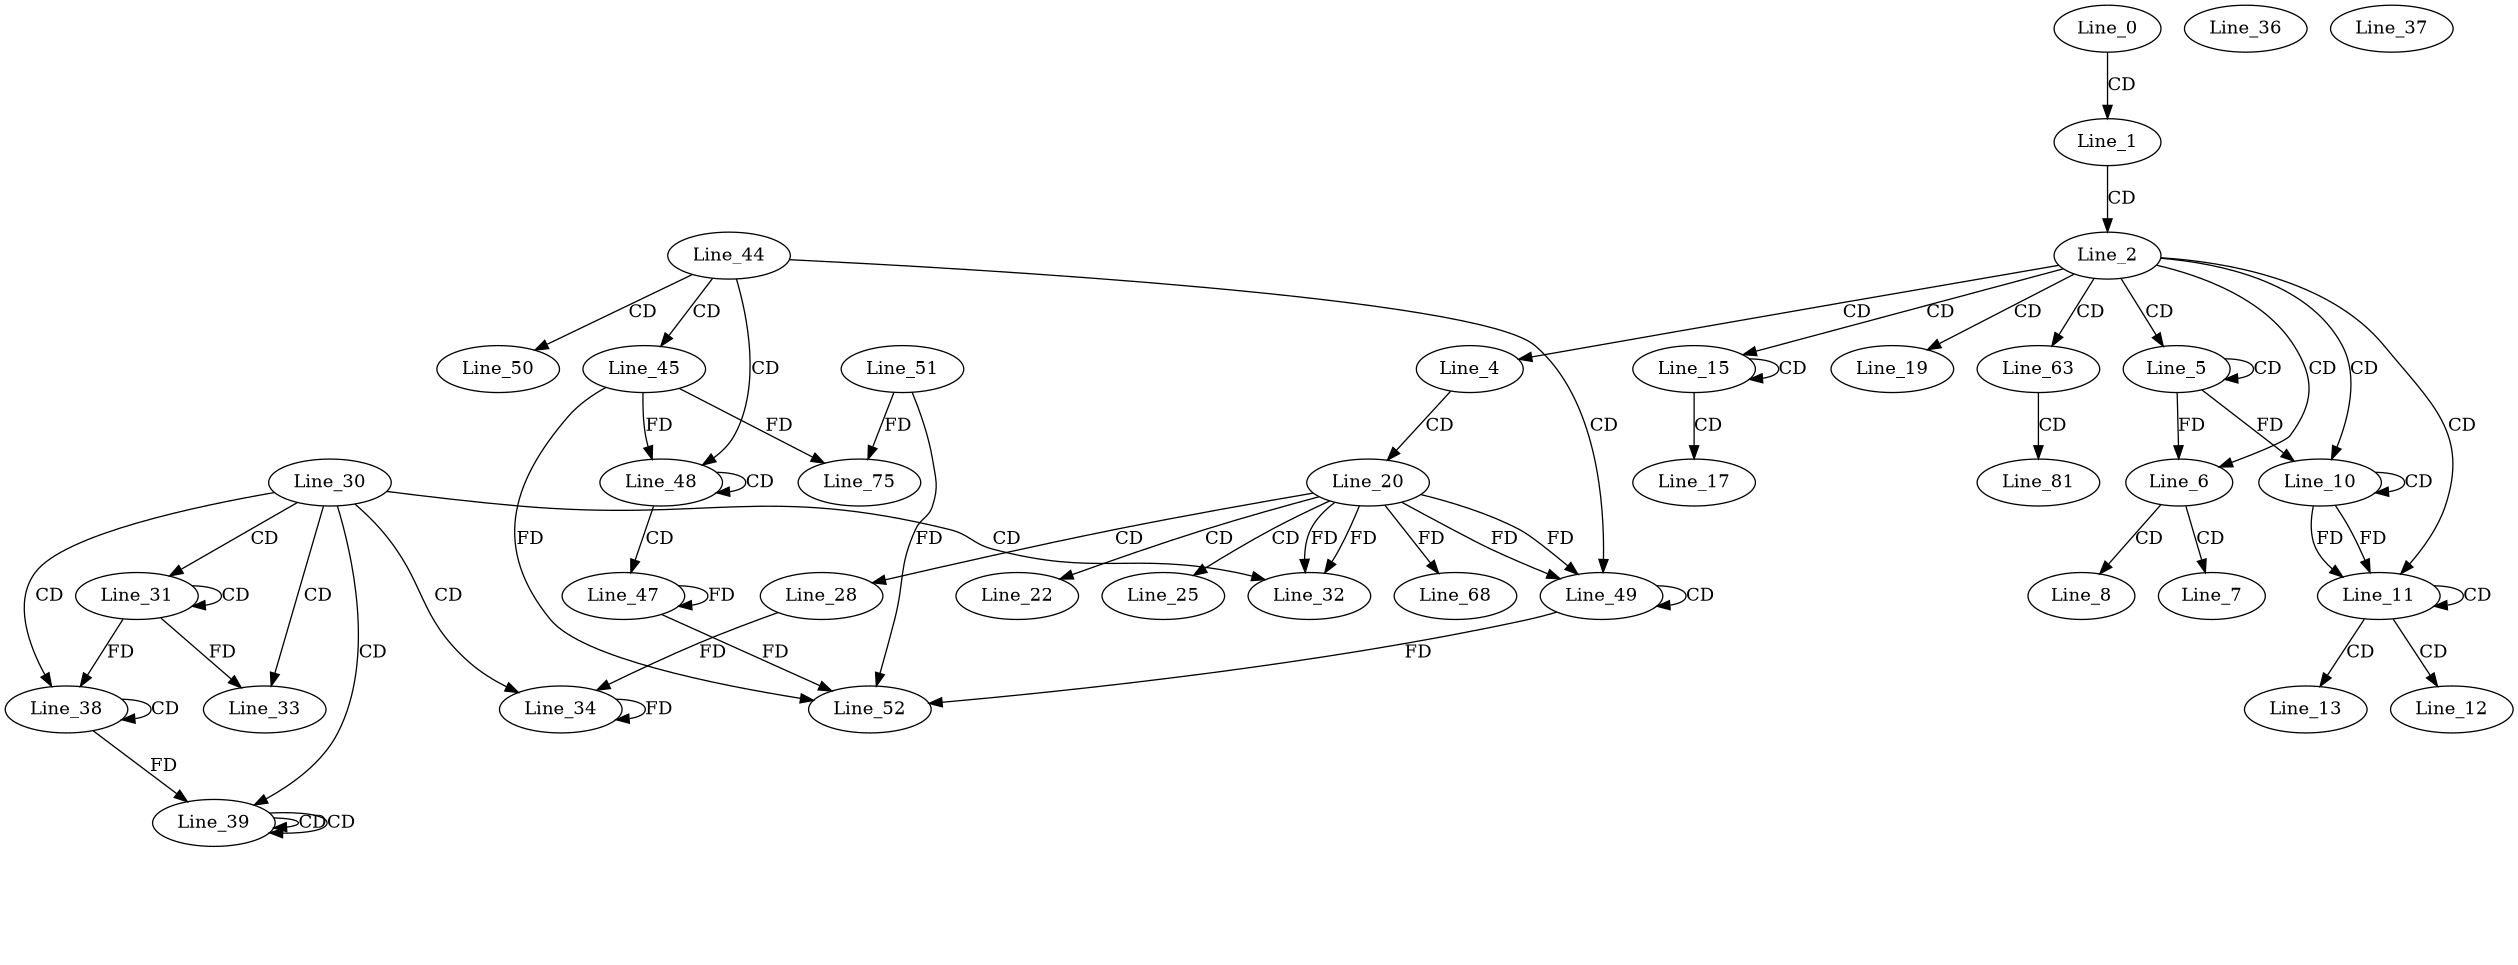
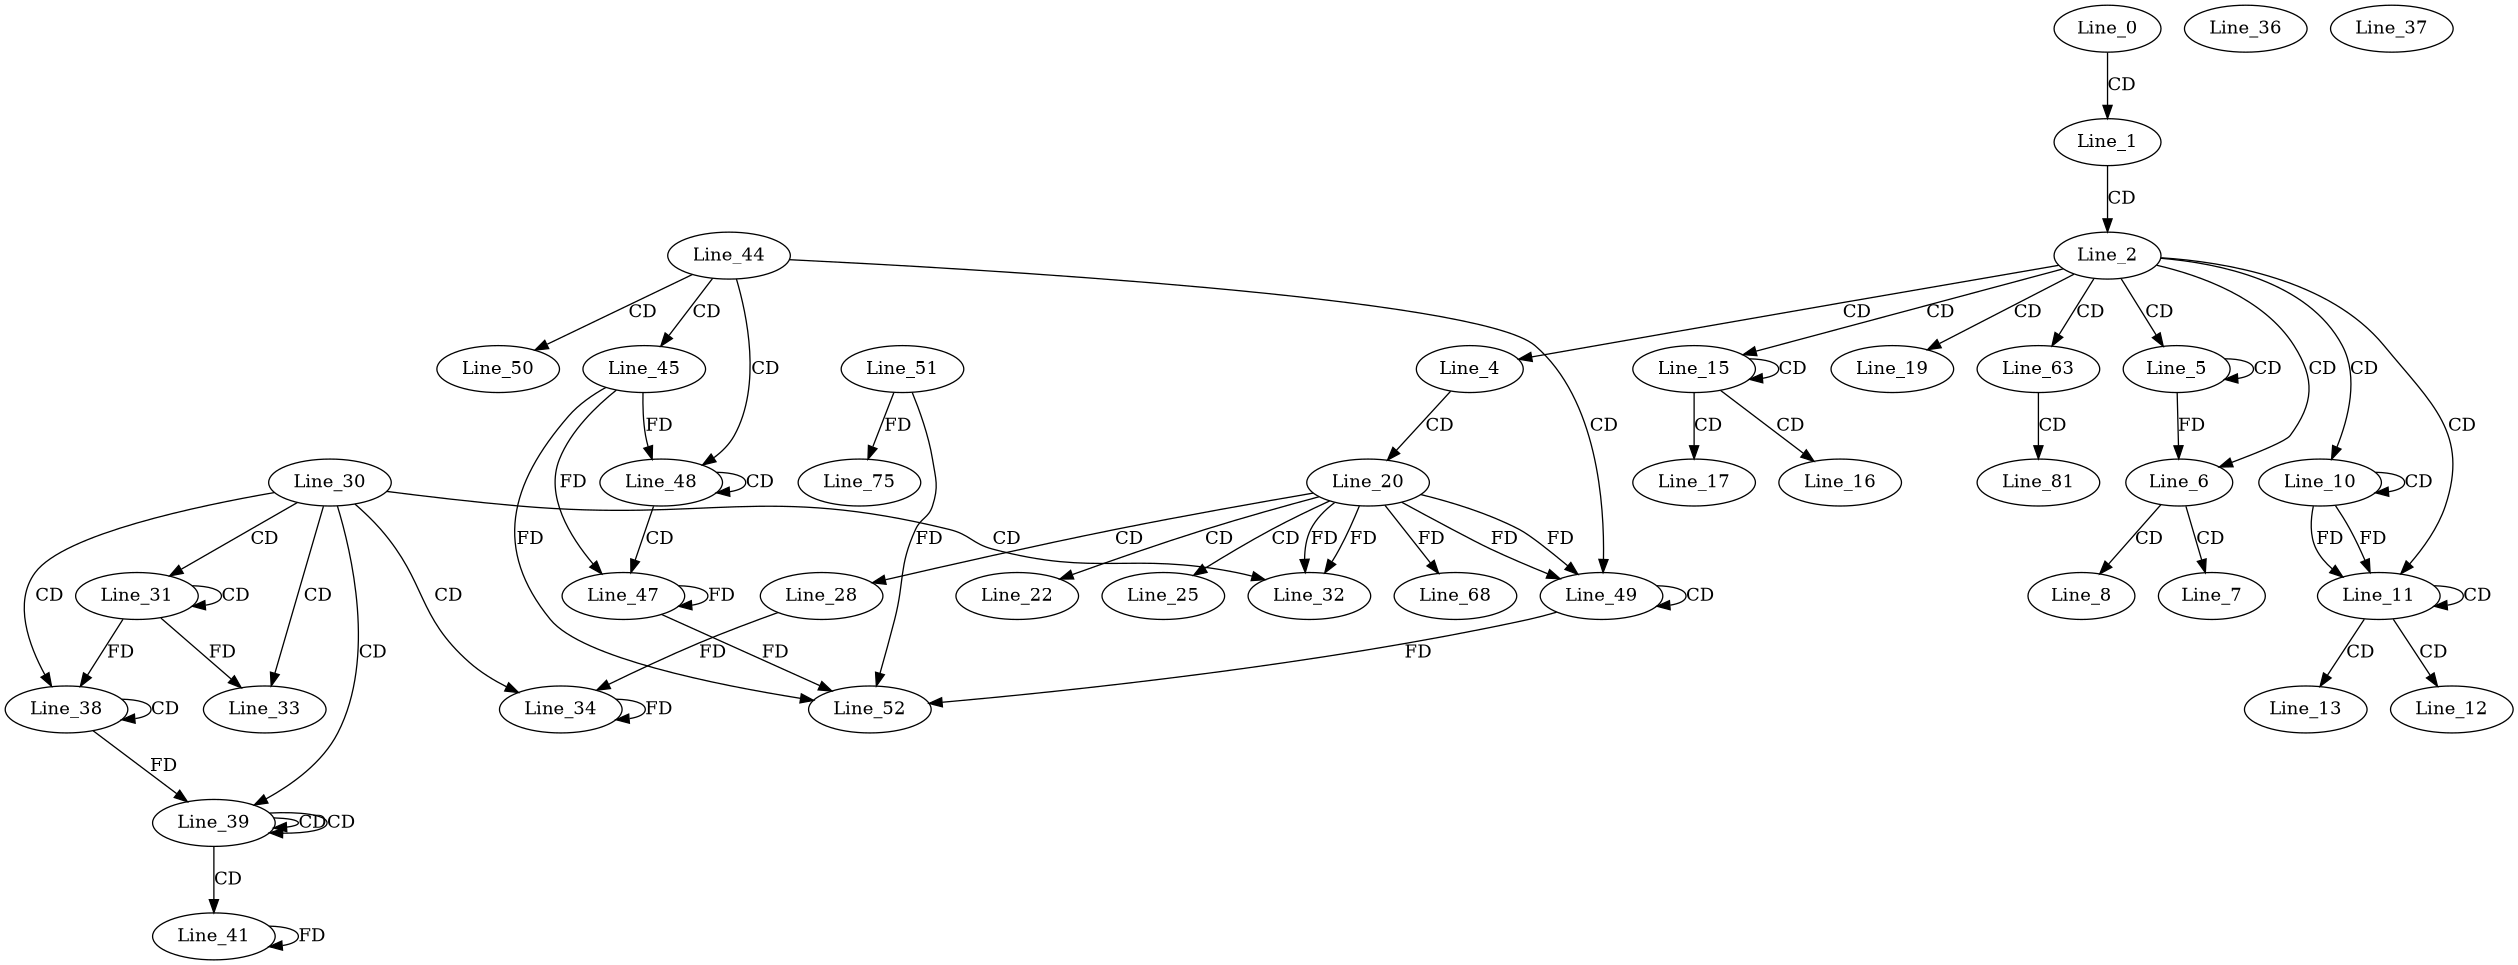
edge "Line_5" -> "Line_10": removed, label "FD"
edge "Line_45" -> "Line_75": now "Line_45" -> "Line_47"
node "Line_16": added
node "Line_41": added
